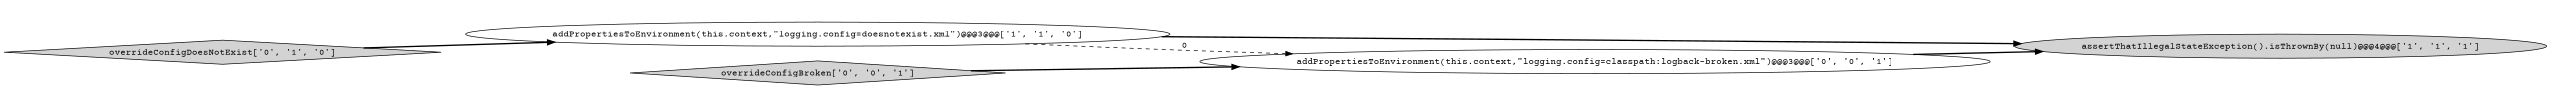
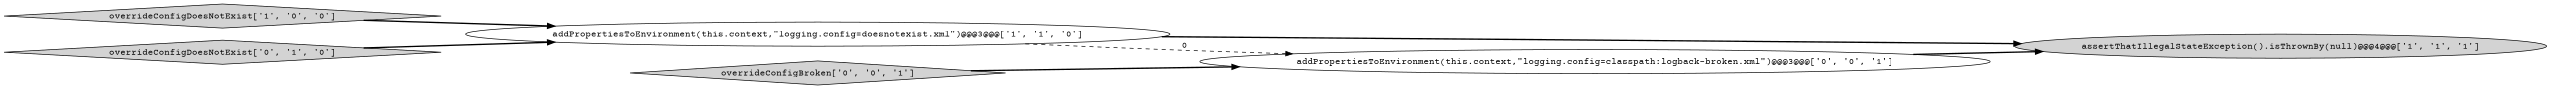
node "overrideConfigDoesNotExist['1', '0', '0']": added
